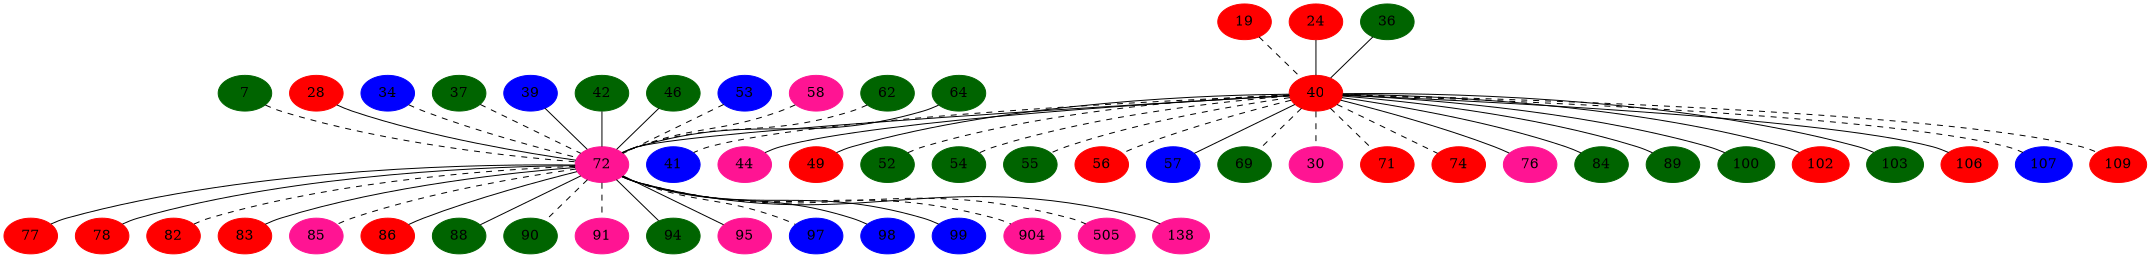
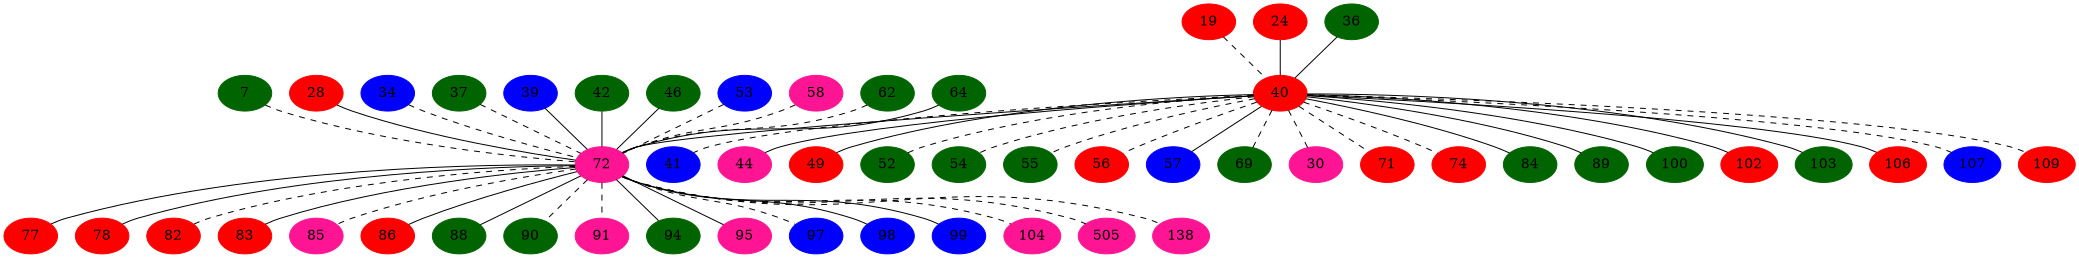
node "76": removed
edge "72" -- "138": style solid -> dashed
node "904": label "904" -> "104"
